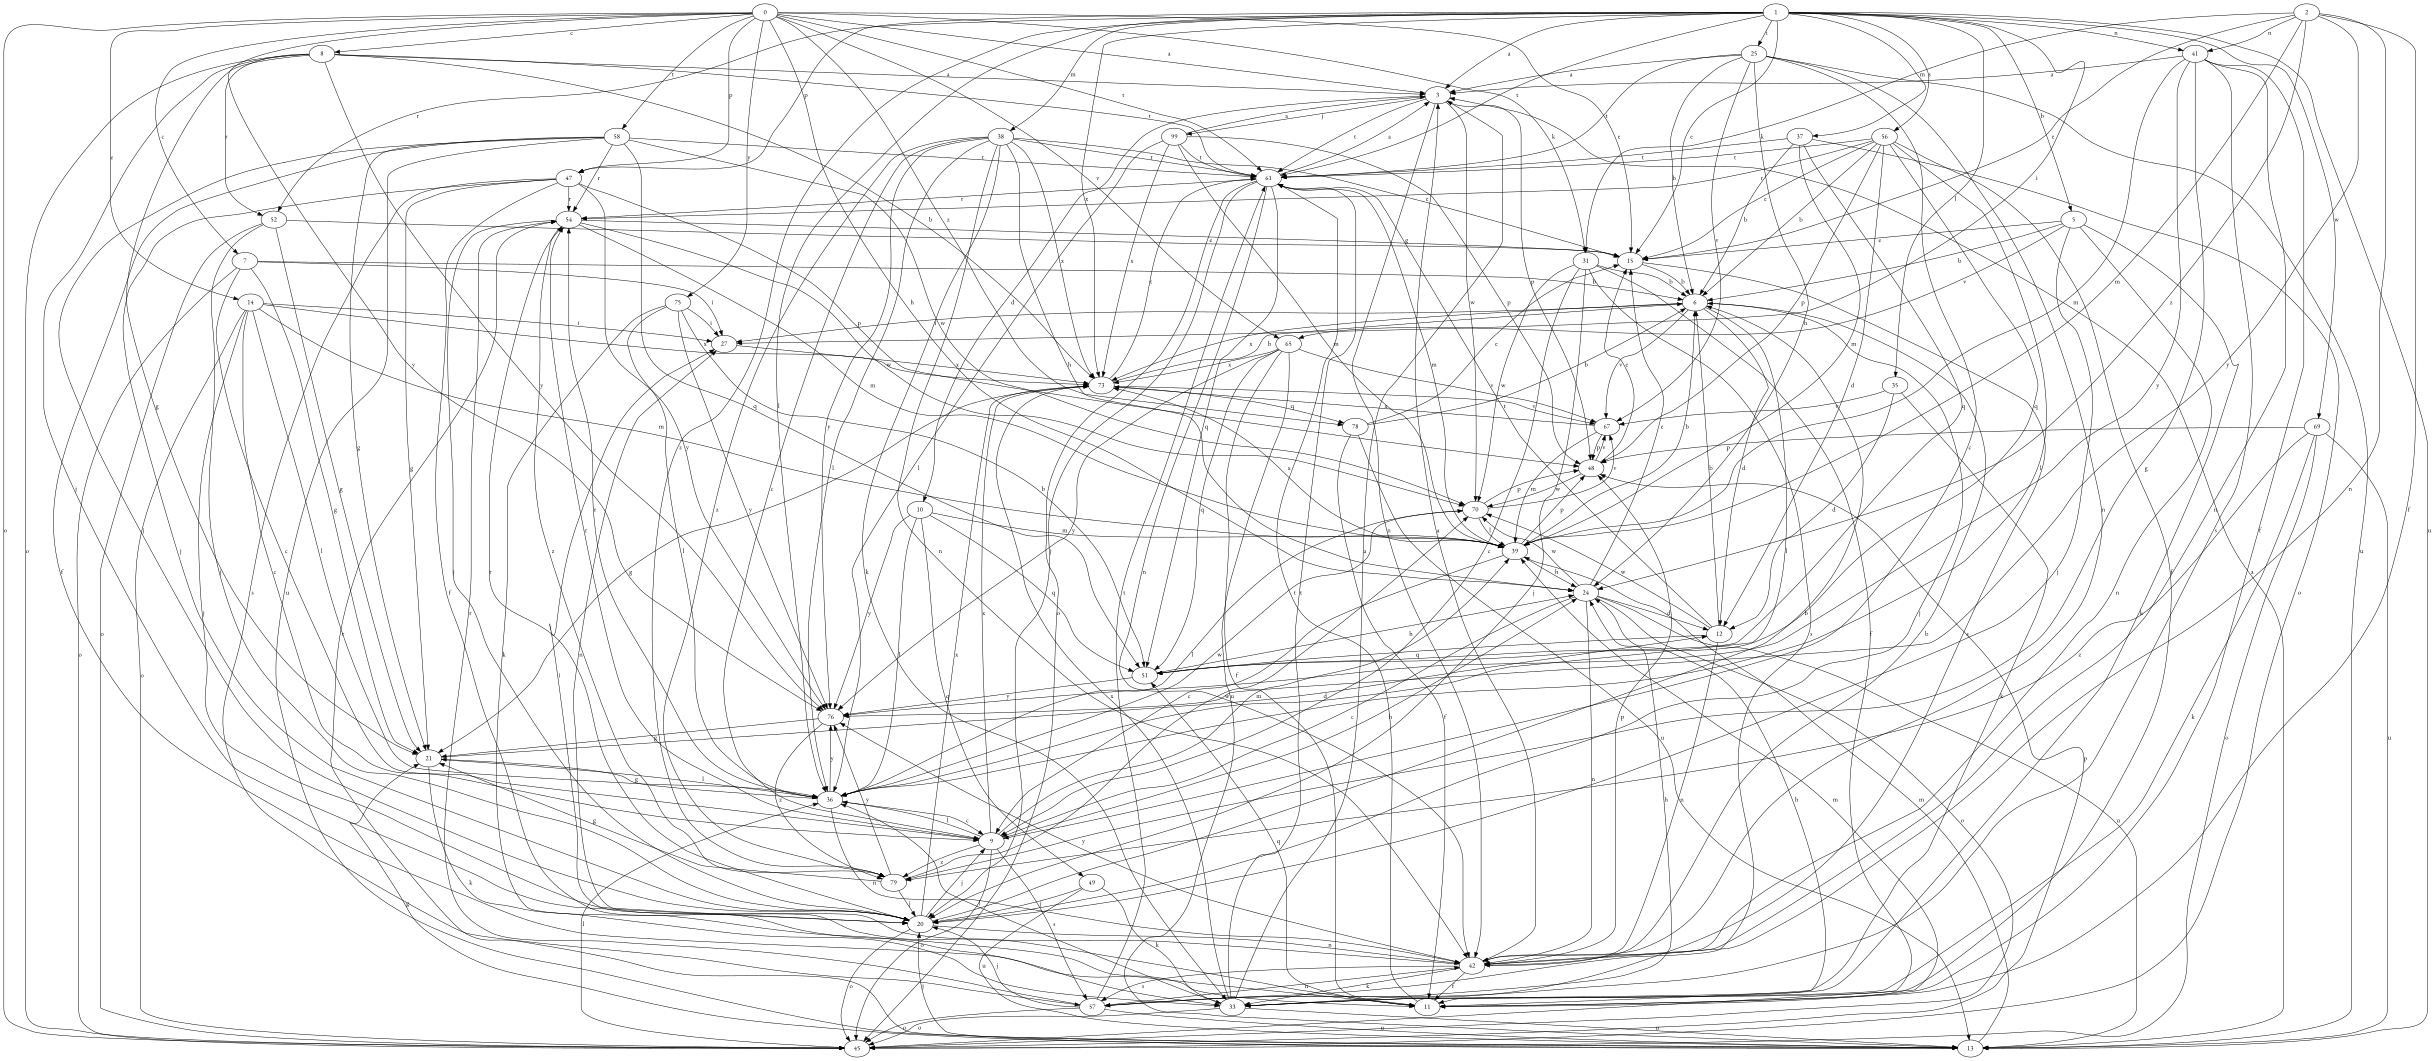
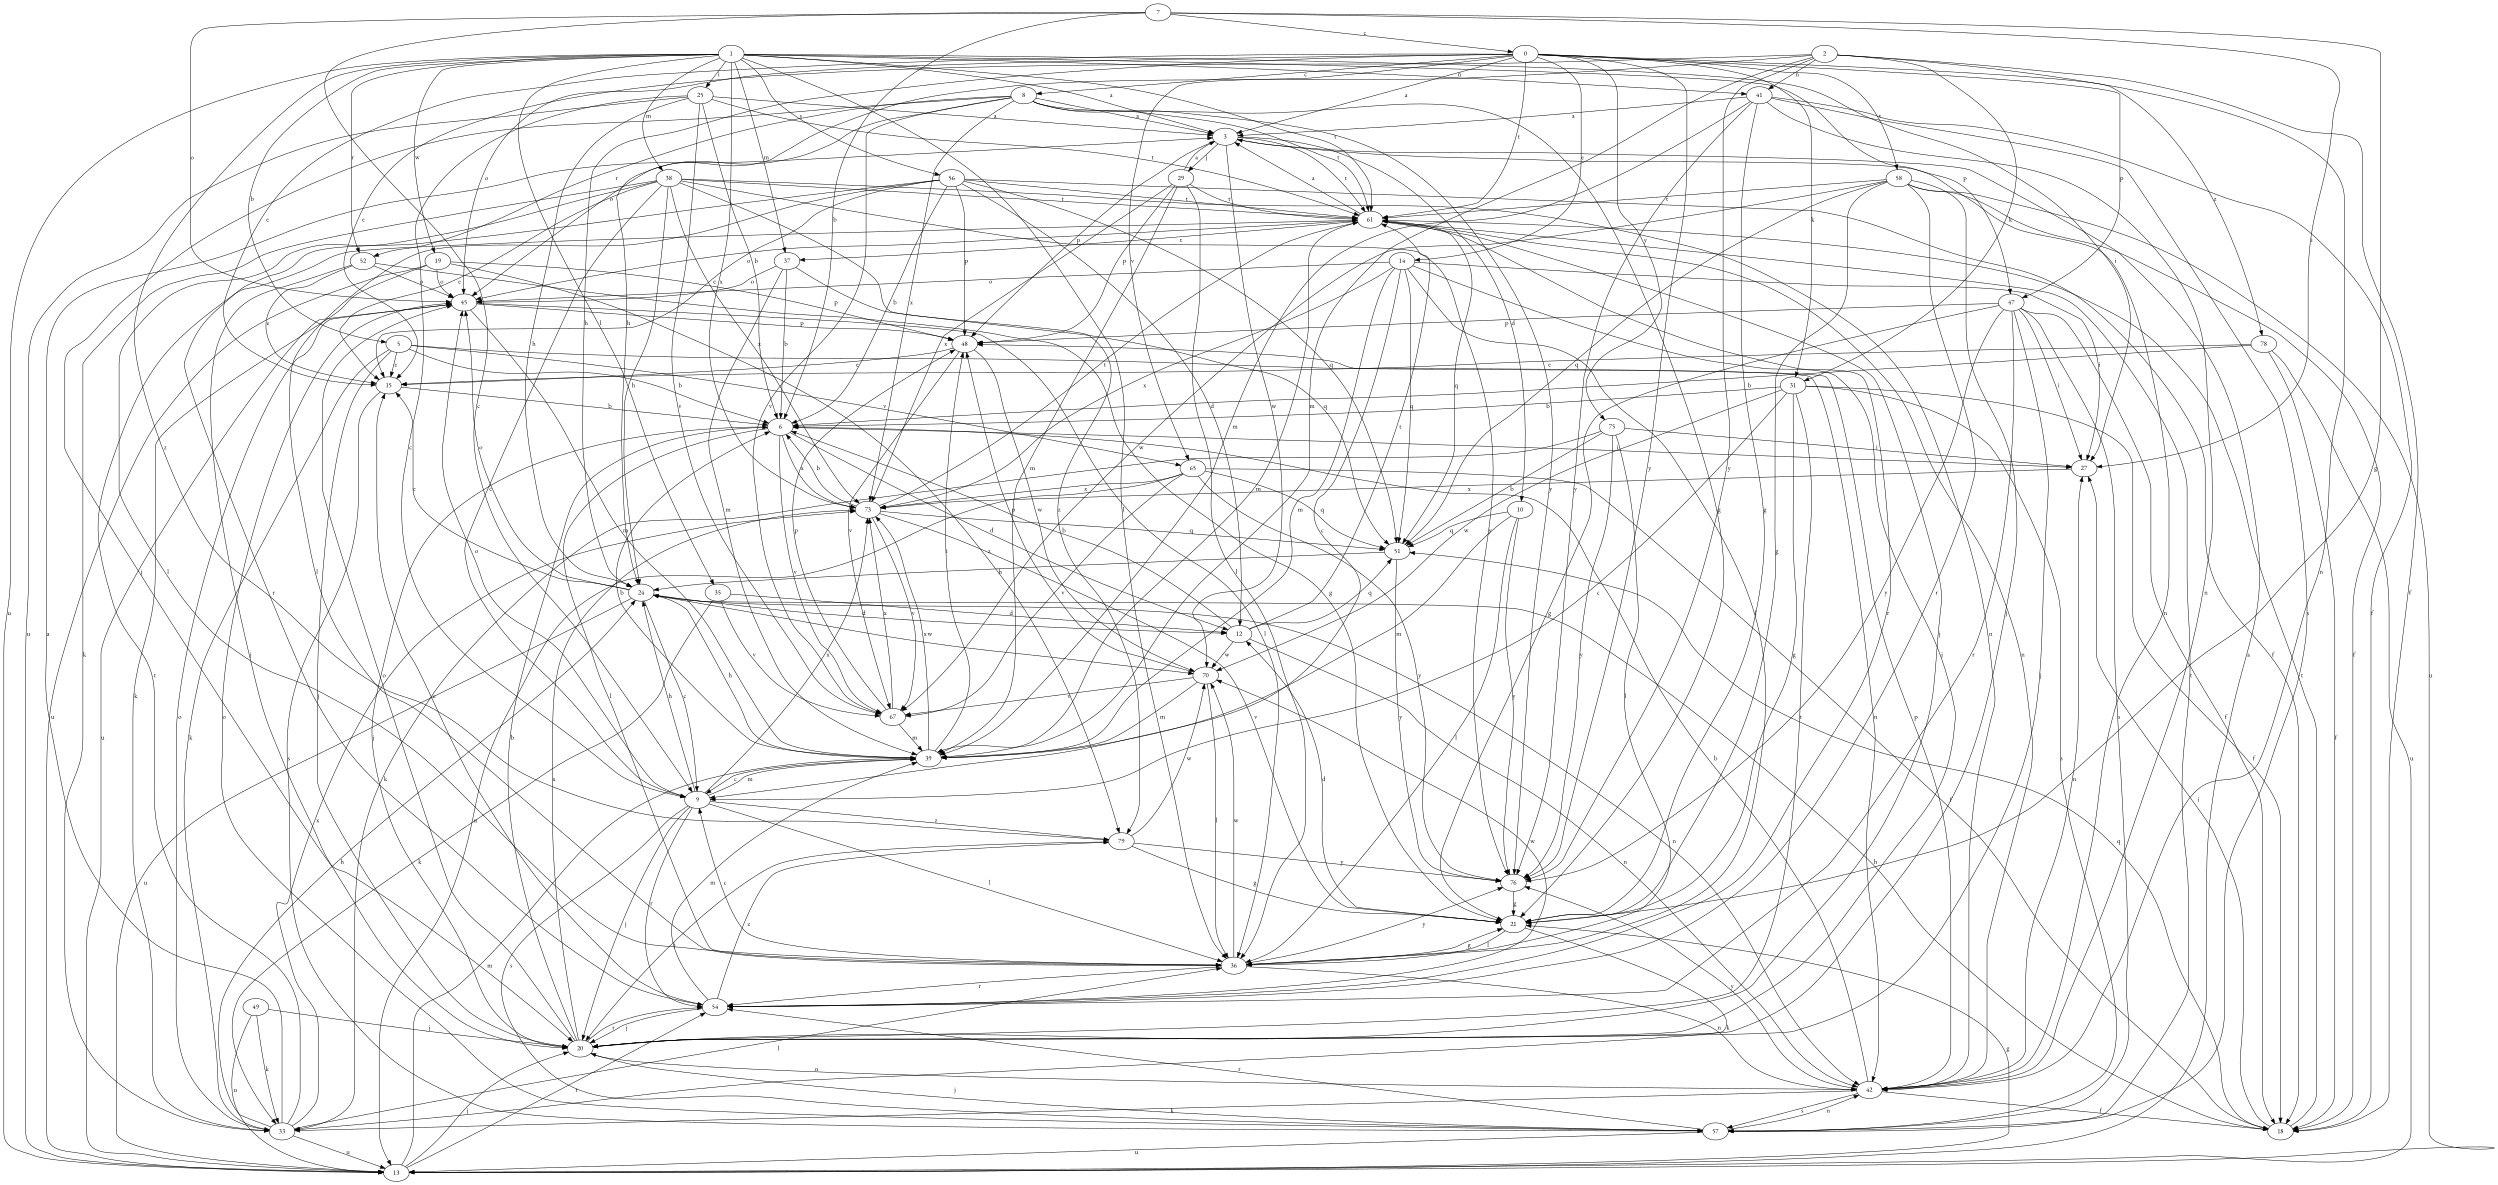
edge "0" -> "7": reversed
edge "1" -> "15": removed, label "e"
node "99": label "99" -> "29"
edge "37" -> "61": reversed
edge "8" -> "73": label "b" -> "x"
edge "54" -> "15": label "g" -> "e"
edge "2" -> "24": label "z" -> "h"
edge "8" -> "67": added, label "v"
edge "58" -> "70": now "58" -> "67"
edge "47" -> "27": added, label "i"
edge "73" -> "78": now "73" -> "51"
edge "14" -> "51": added, label "q"
node "69": label "69" -> "19"
edge "39" -> "48": label "p" -> "i"
edge "70" -> "39": label "l" -> "m"
edge "42" -> "3": removed, label "a"
edge "73" -> "21": label "g" -> "v"
edge "31" -> "20": label "j" -> "t"
edge "25" -> "42": removed, label "n"
edge "41" -> "79": now "41" -> "21"
edge "31" -> "21": added, label "g"
edge "10" -> "49": removed, label "q"
edge "45" -> "13": added, label "u"
edge "76" -> "79": removed, label "z"
edge "20" -> "9": reversed
node "11": label "11" -> "18"
